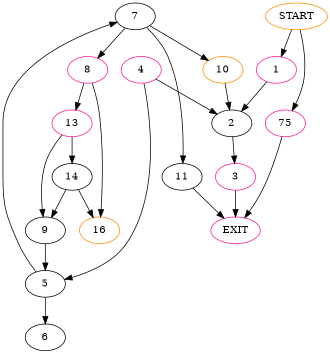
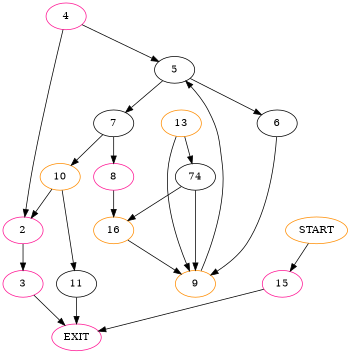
node "1": removed
edge "7" -> "11": now "10" -> "11"
edge "8" -> "13": removed
node "13": color deeppink -> darkorange
node "2": color black -> deeppink
node "75": label "75" -> "15"
node "14": label "14" -> "74"
edge "6" -> "9": added
node "9": color black -> darkorange
edge "16" -> "9": added
